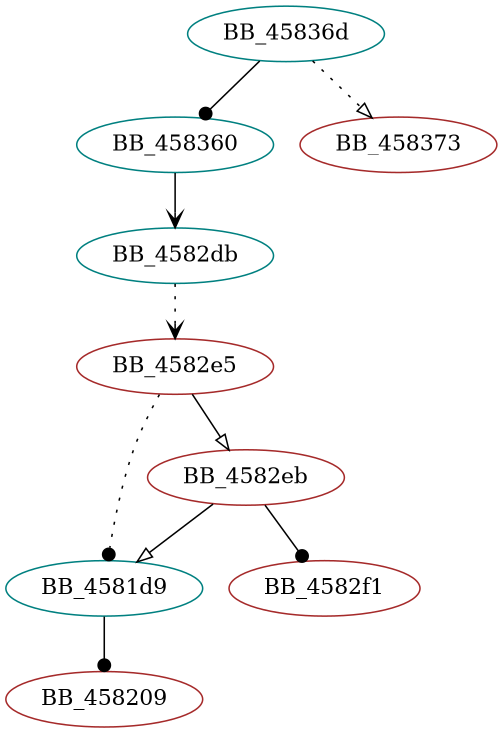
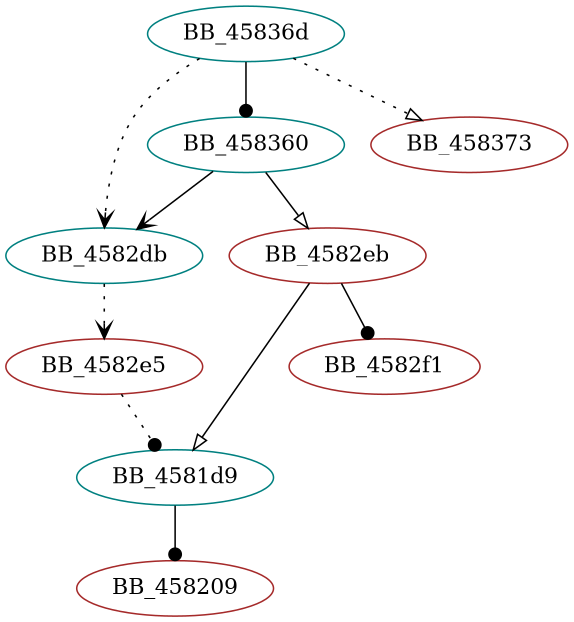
edge "BB_45836d" -> "BB_4582db": added
edge "BB_4582e5" -> "BB_4582eb": now "BB_458360" -> "BB_4582eb"
